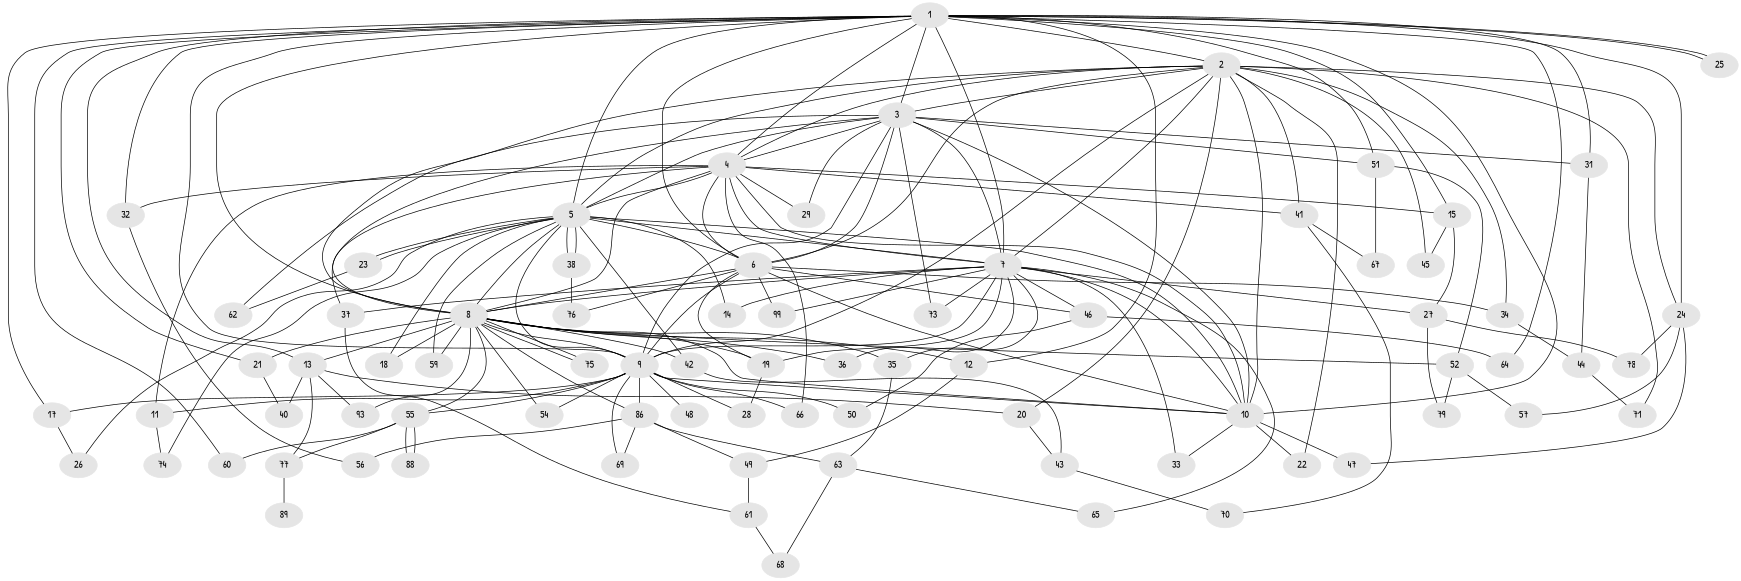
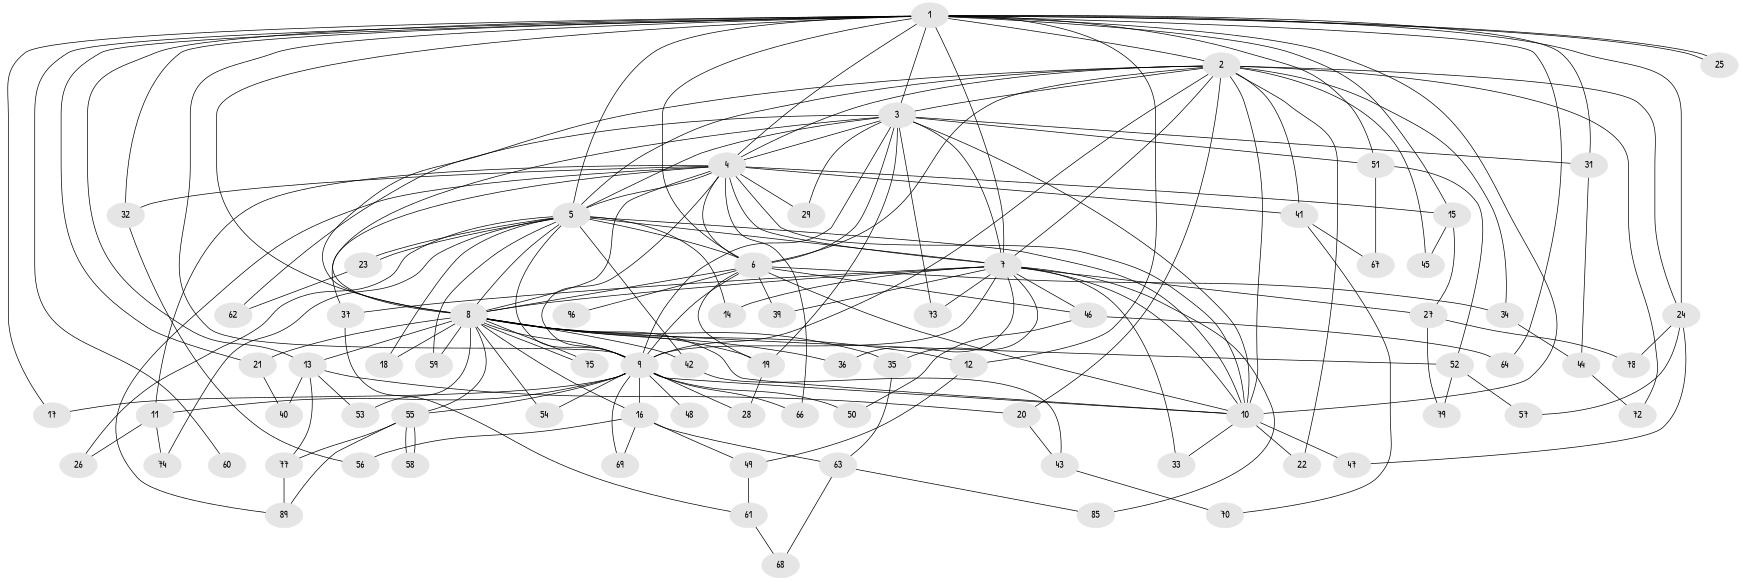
edge "4" -- "89": added
node "38": removed
edge "4" -- "9": added
node "76": label "76" -> "96"
node "99": label "99" -> "39"
edge "7" -- "19": now "3" -- "19"
node "93": label "93" -> "53"
node "86": label "86" -> "16"
node "71": label "71" -> "72"
edge "17" -- "26": now "11" -- "26"
edge "55" -- "60": now "55" -- "89"
node "88": label "88" -> "58"
node "65": label "65" -> "85"
